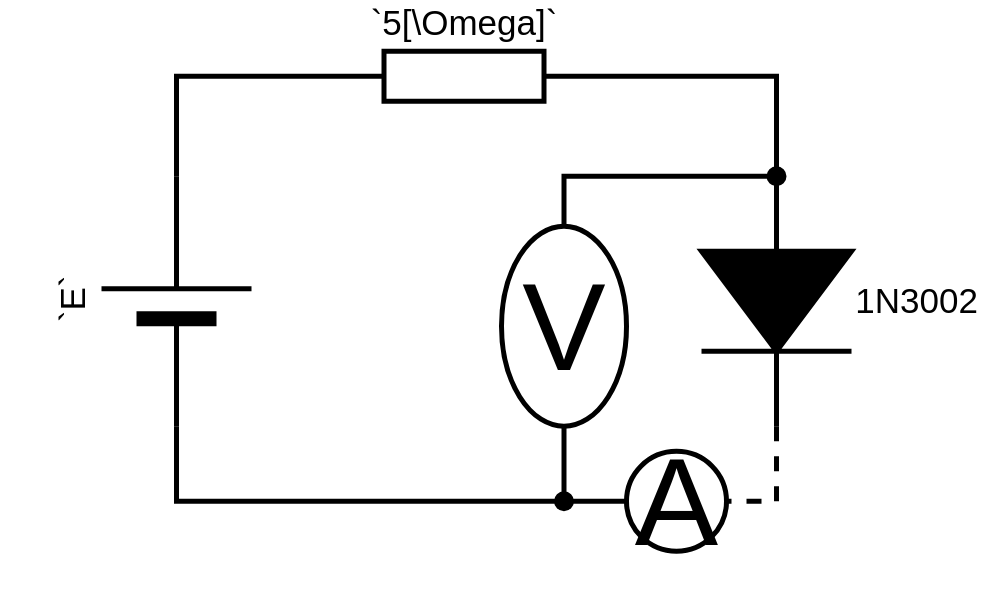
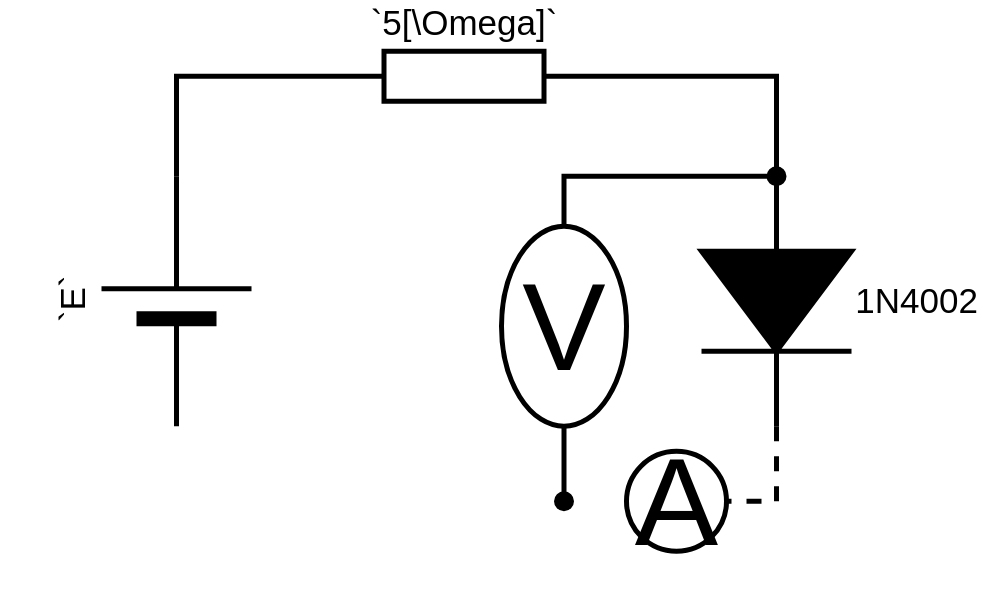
node "1N3002": label "1N3002" -> "1N4002"
edge "`E`" -- "A": removed
